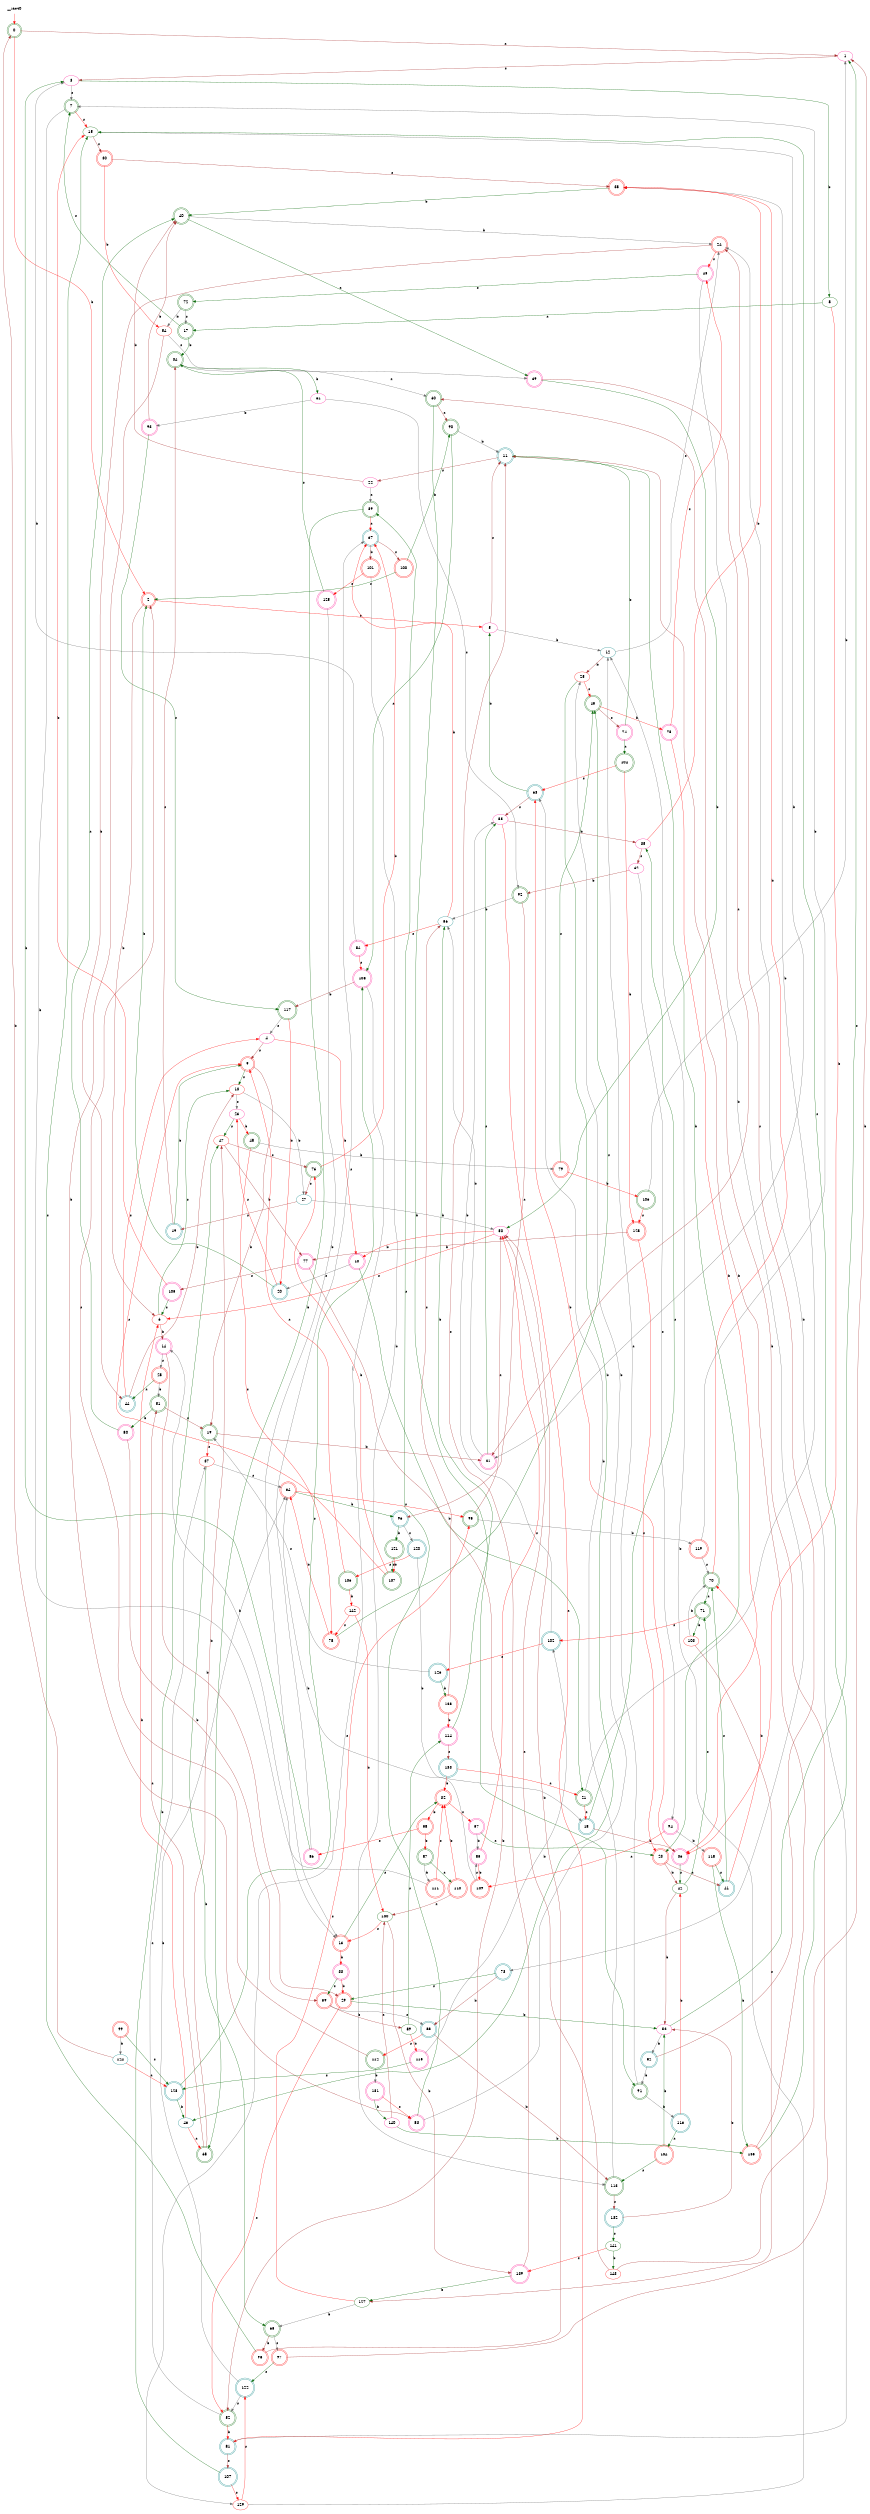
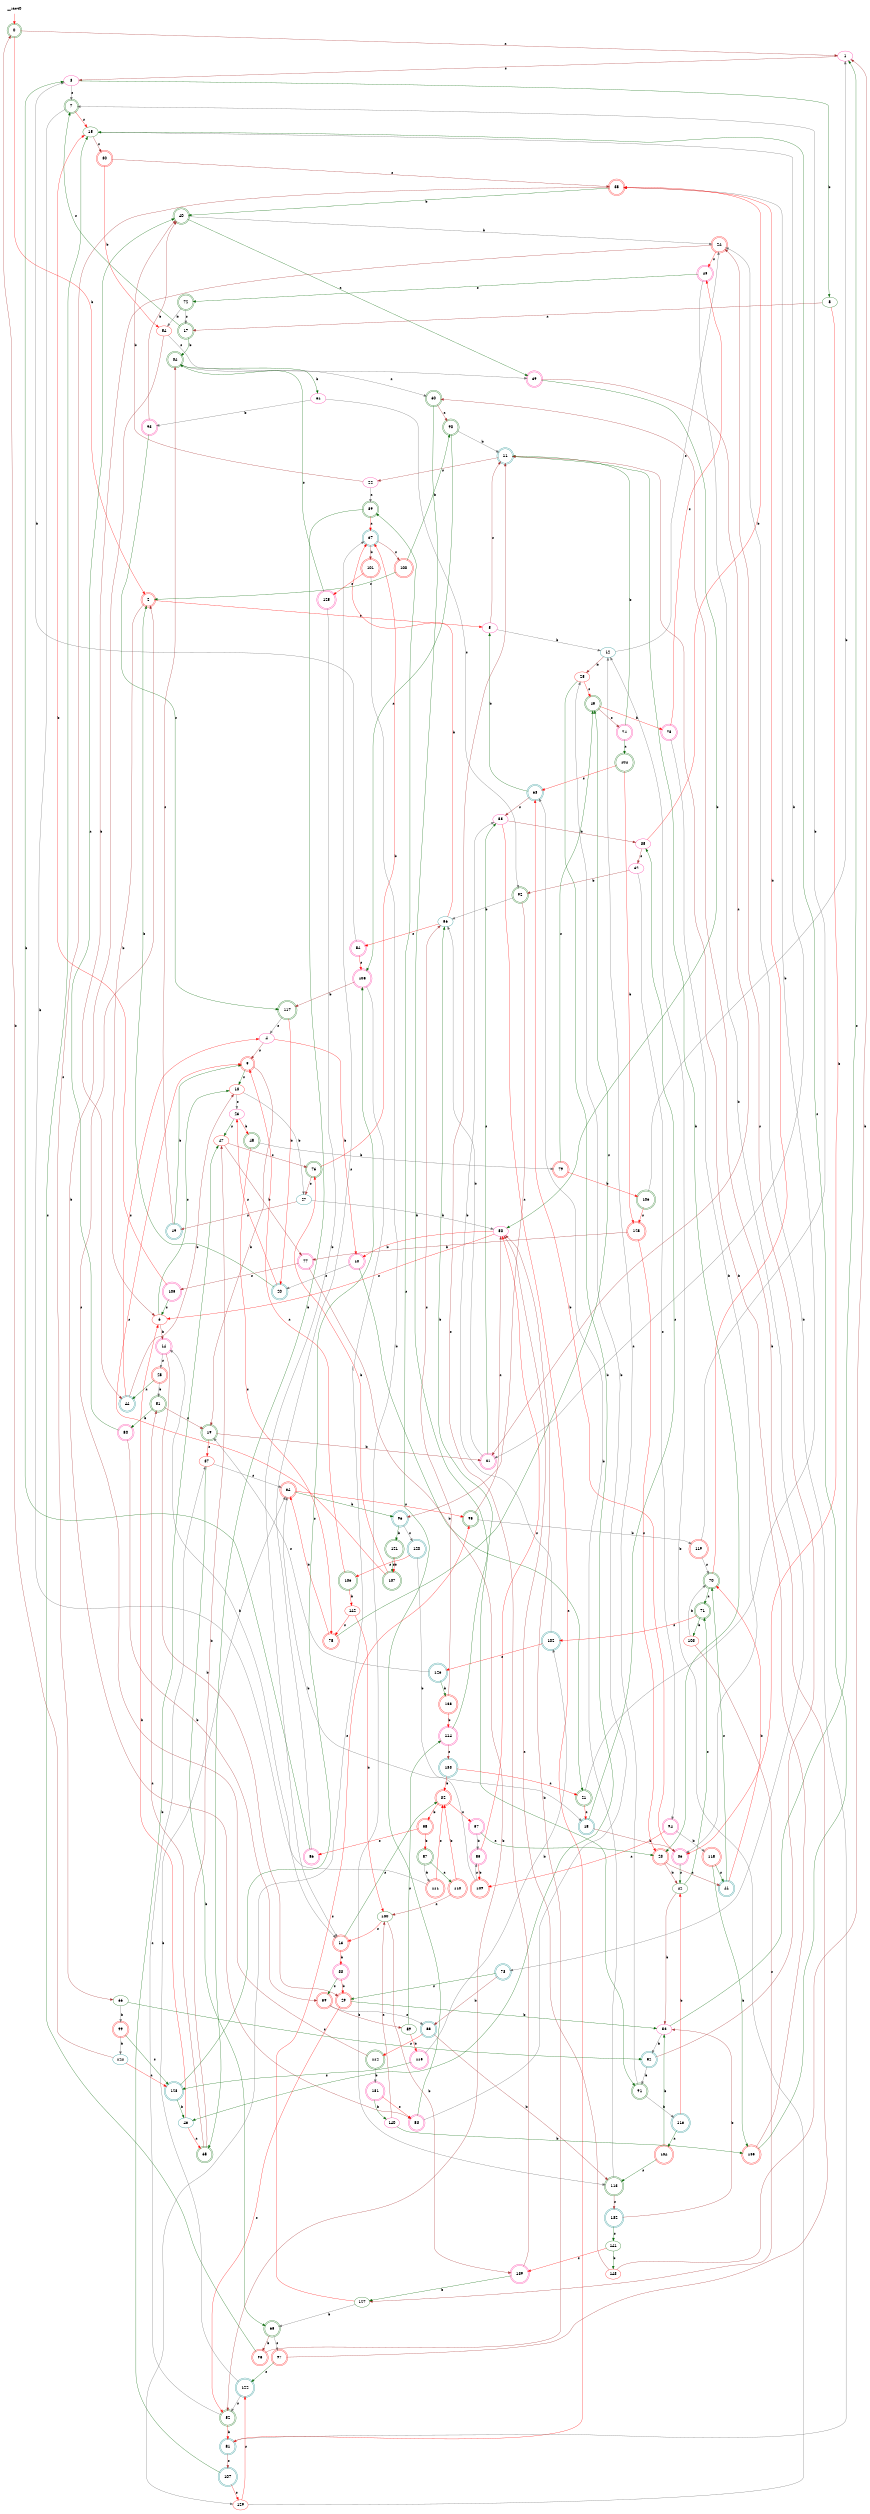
edge "8" -> "17": color darkgreen -> brown
edge "75" -> "36": color red -> gray40
node "66": added
